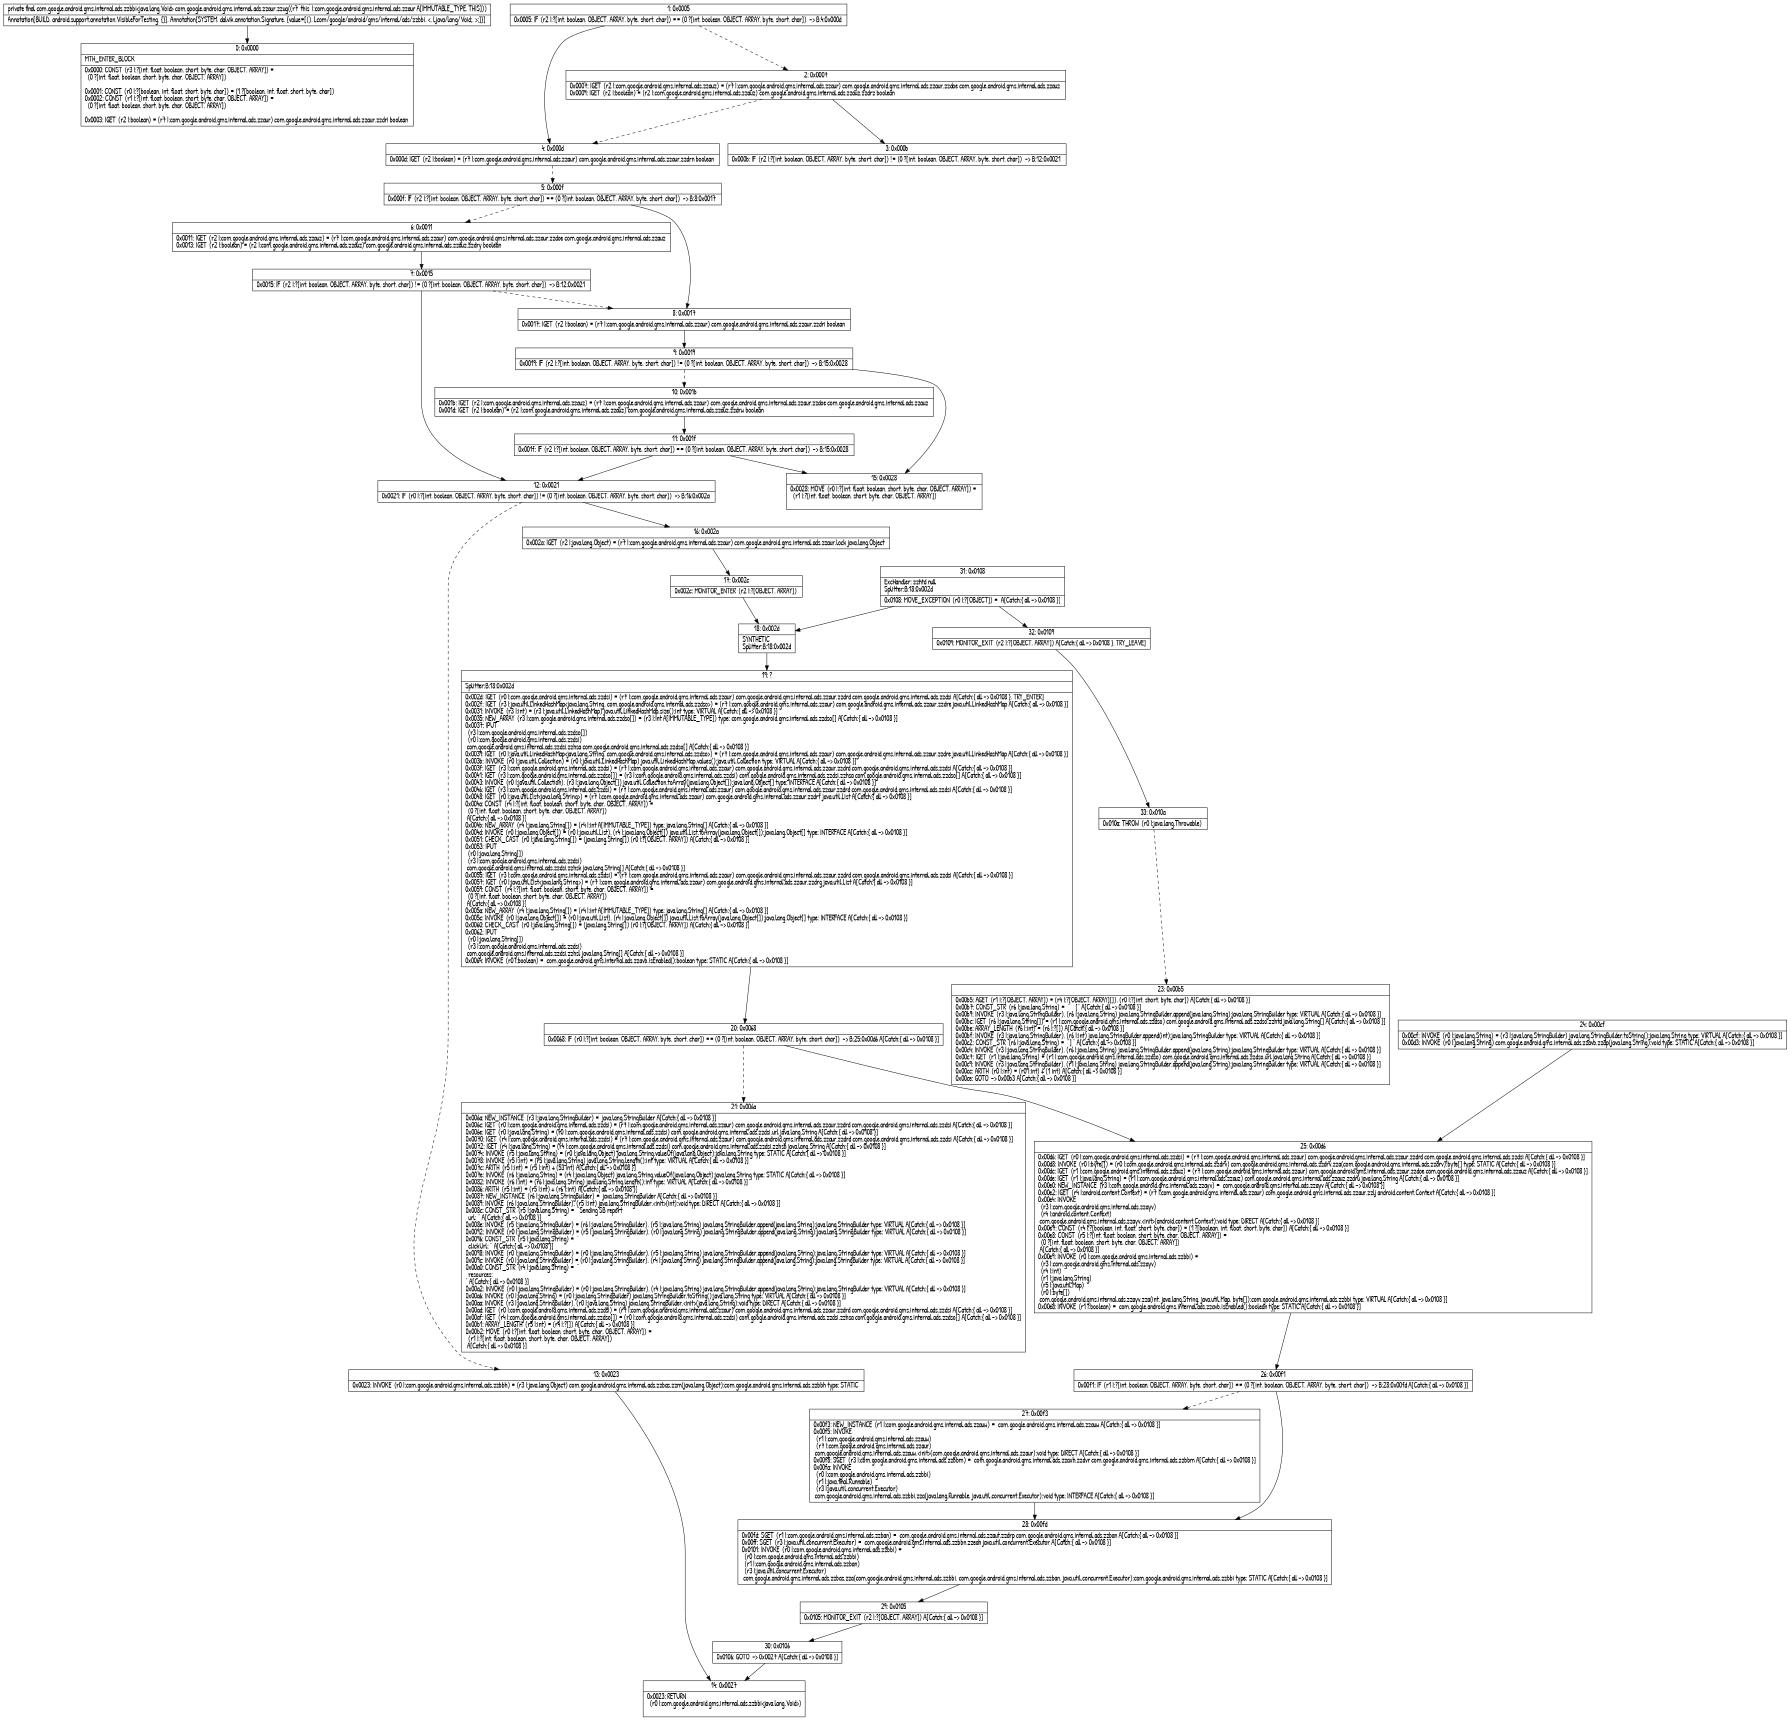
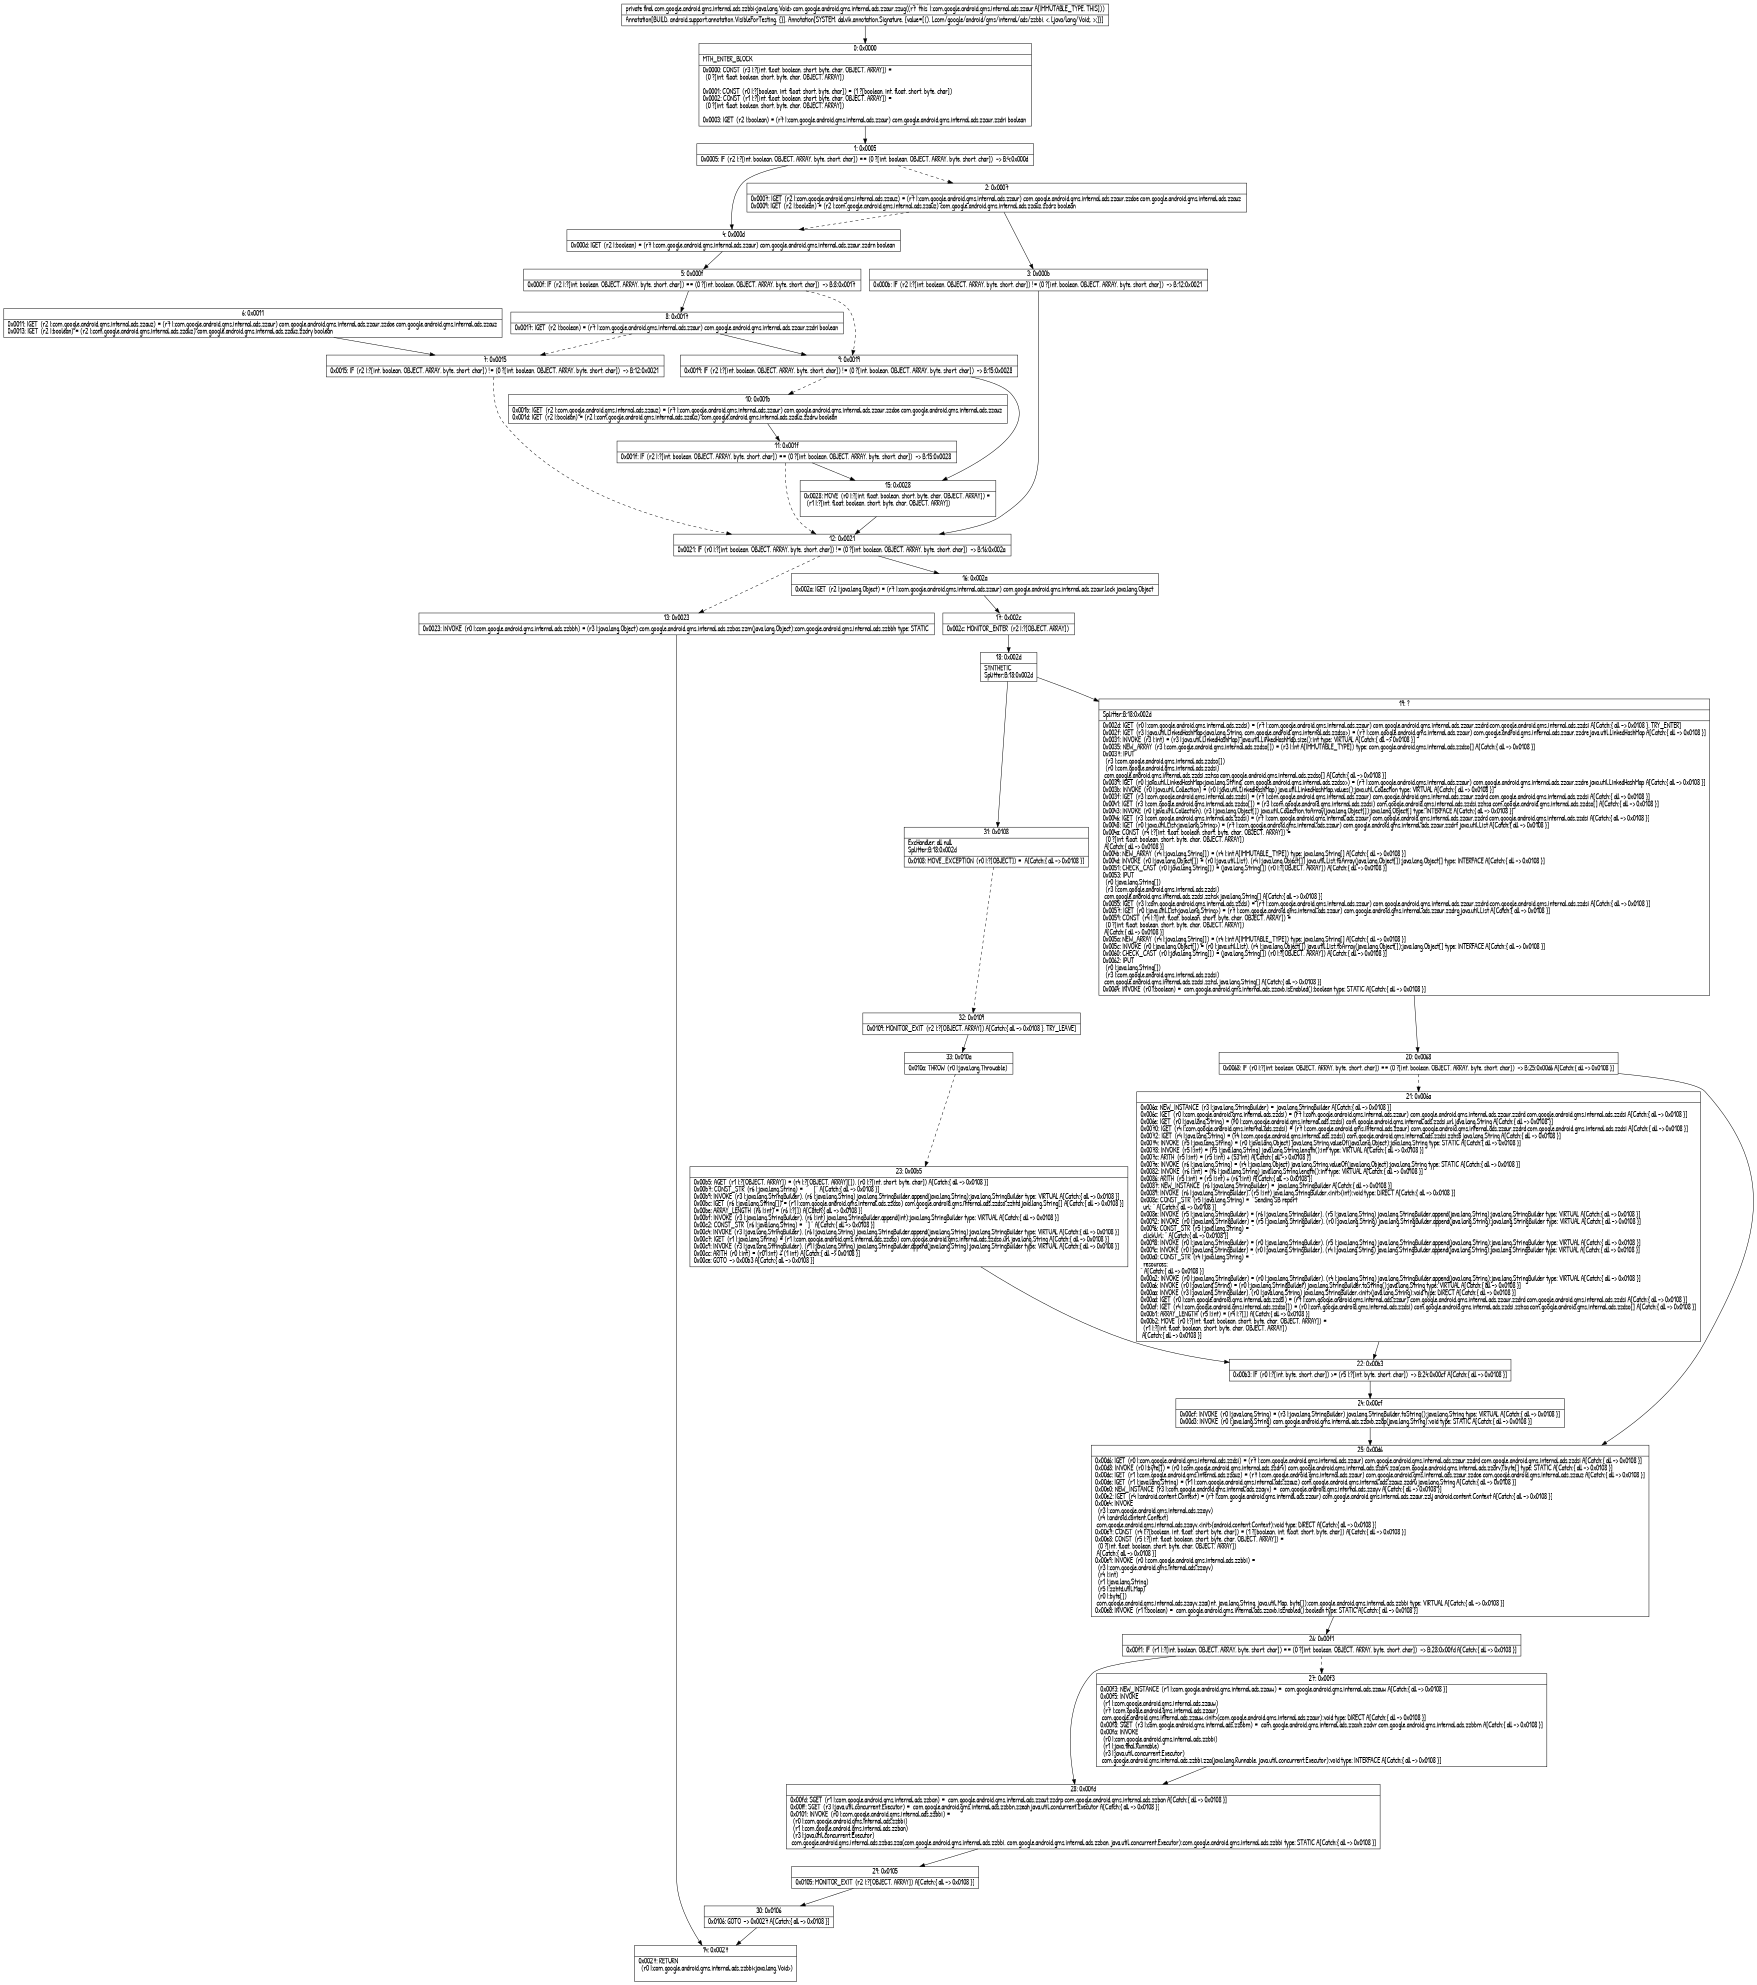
edge "0: 0x0000" -> "1: 0x0005": added
edge "4: 0x000d" -> "5: 0x000f": style dashed -> solid
edge "5: 0x000f" -> "6: 0x0011": now "5: 0x000f" -> "9: 0x0019"
edge "7: 0x0015" -> "8: 0x0017": reversed
edge "7: 0x0015" -> "12: 0x0021": style solid -> dashed
edge "3: 0x000b" -> "12: 0x0021": added
edge "11: 0x001f" -> "12: 0x0021": style solid -> dashed
edge "15: 0x0028" -> "12: 0x0021": added
node "31: 0x0108": text "ExcHandler: zzhtd null" -> "ExcHandler: all null"
edge "31: 0x0108" -> "32: 0x0109": style solid -> dashed
edge "31: 0x0108" -> "18: 0x002d": reversed
node "25: 0x00d6": text "(r5 I:java.util.Map)" -> "(r5 I:zzhtd.util.Map)"
node "22: 0x00b3": added
node "14: 0x0027": text "0x0023: RETURN" -> "0x0027: RETURN"
